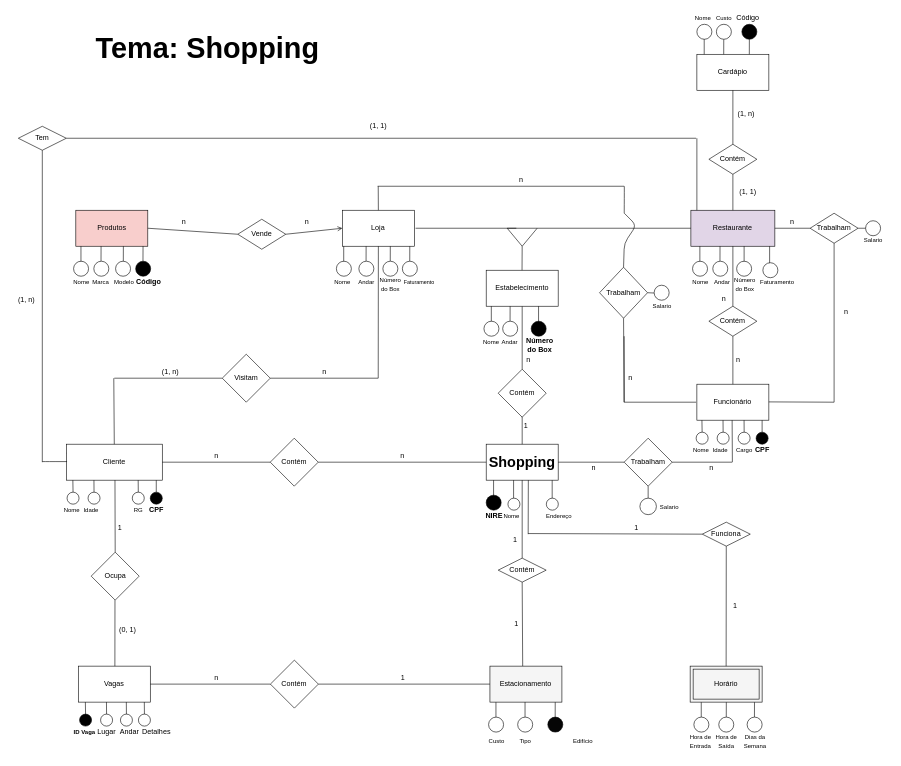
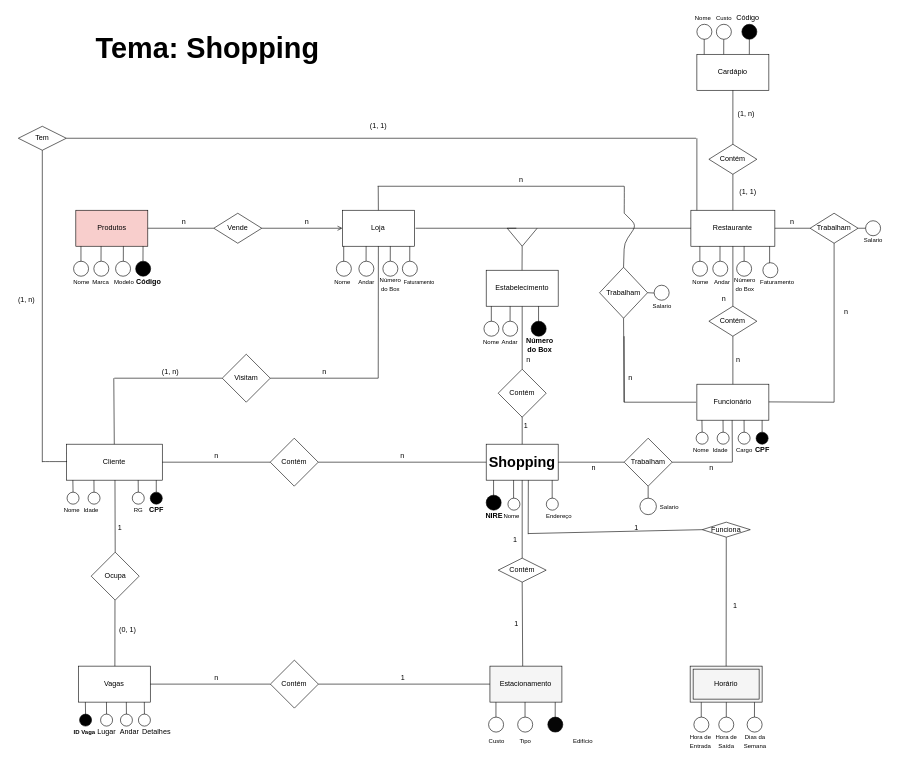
node "Restaurante": fillcolor #e1d5e7 -> #ffffff
node "Vende": moved (262, 234) -> (238, 228)
node "Funciona": size 48x24 -> 48x15
